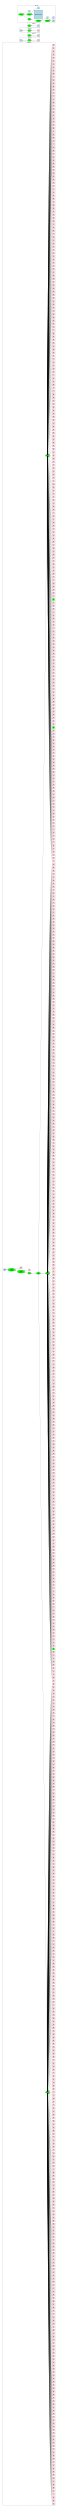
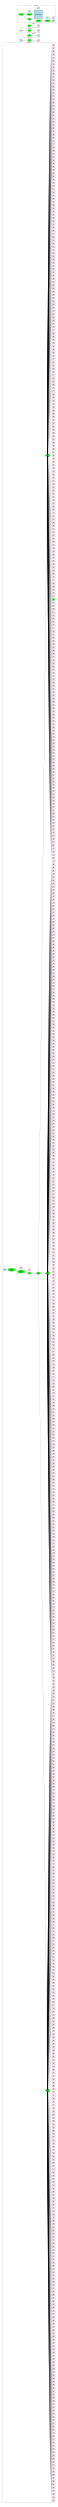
node "196": fillcolor green -> pink
node "31": fillcolor green -> pink
node "230": removed
